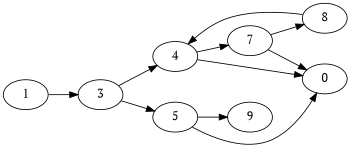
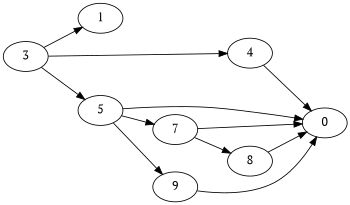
edge "8" -> "4": now "8" -> "0"
edge "4" -> "7": now "5" -> "7"
edge "1" -> "3": reversed
edge "9" -> "0": added
